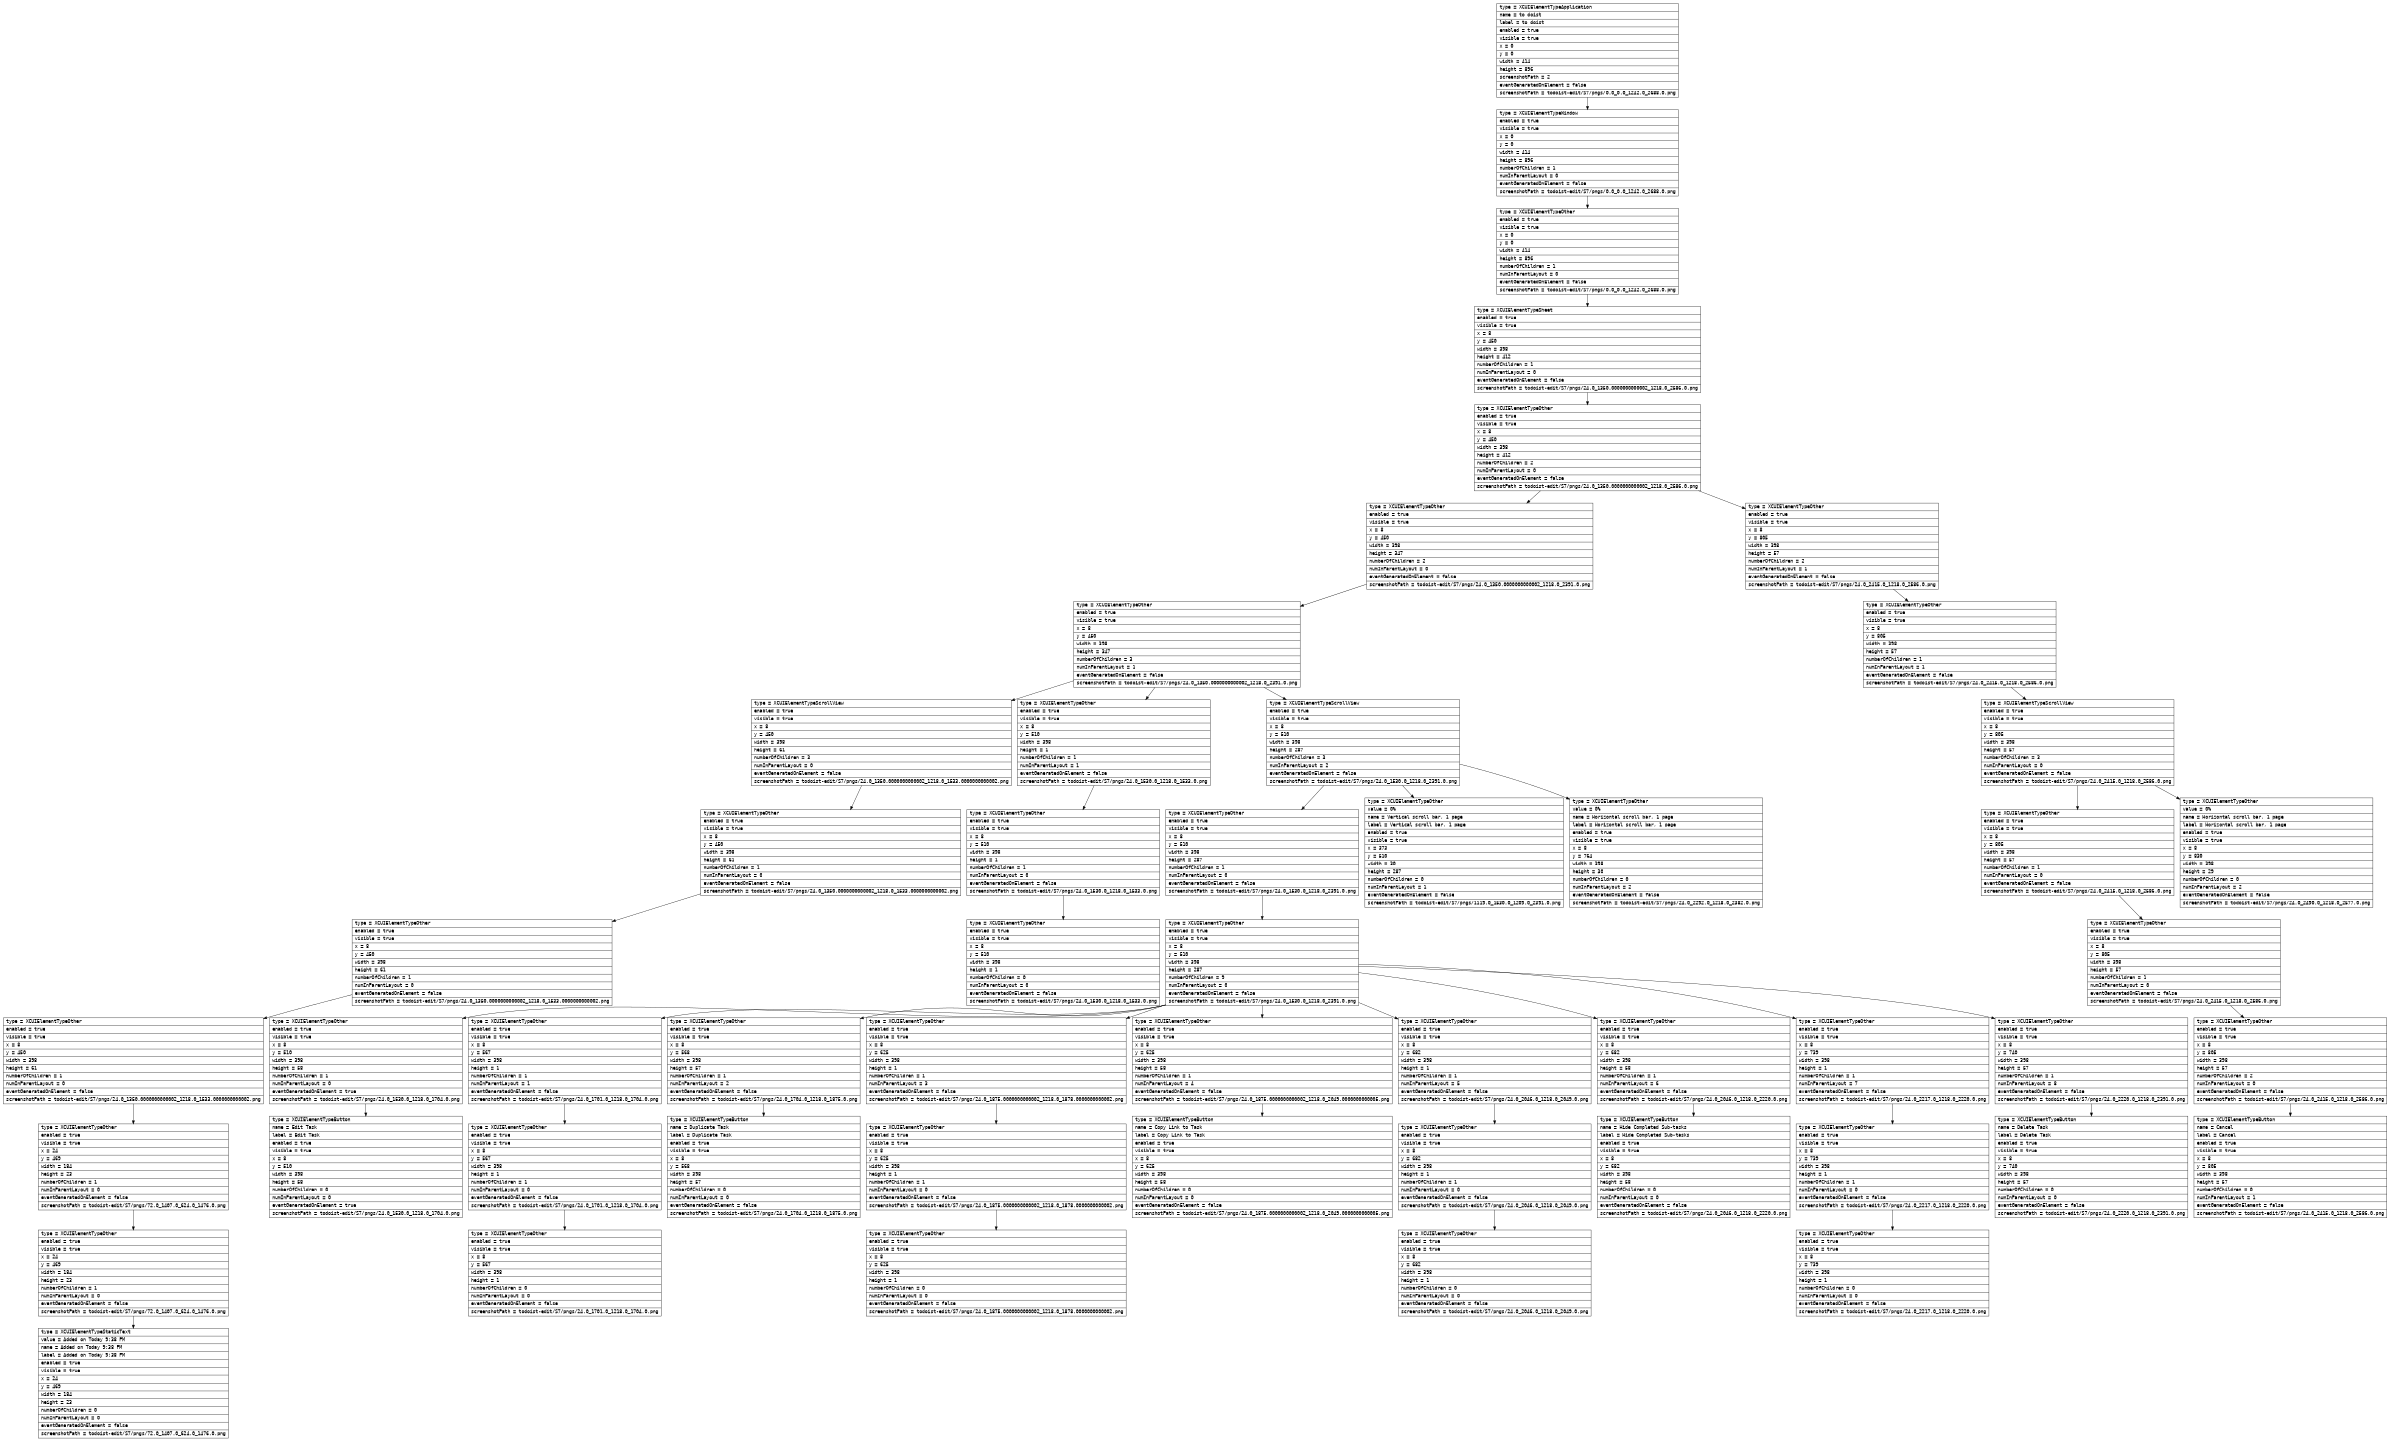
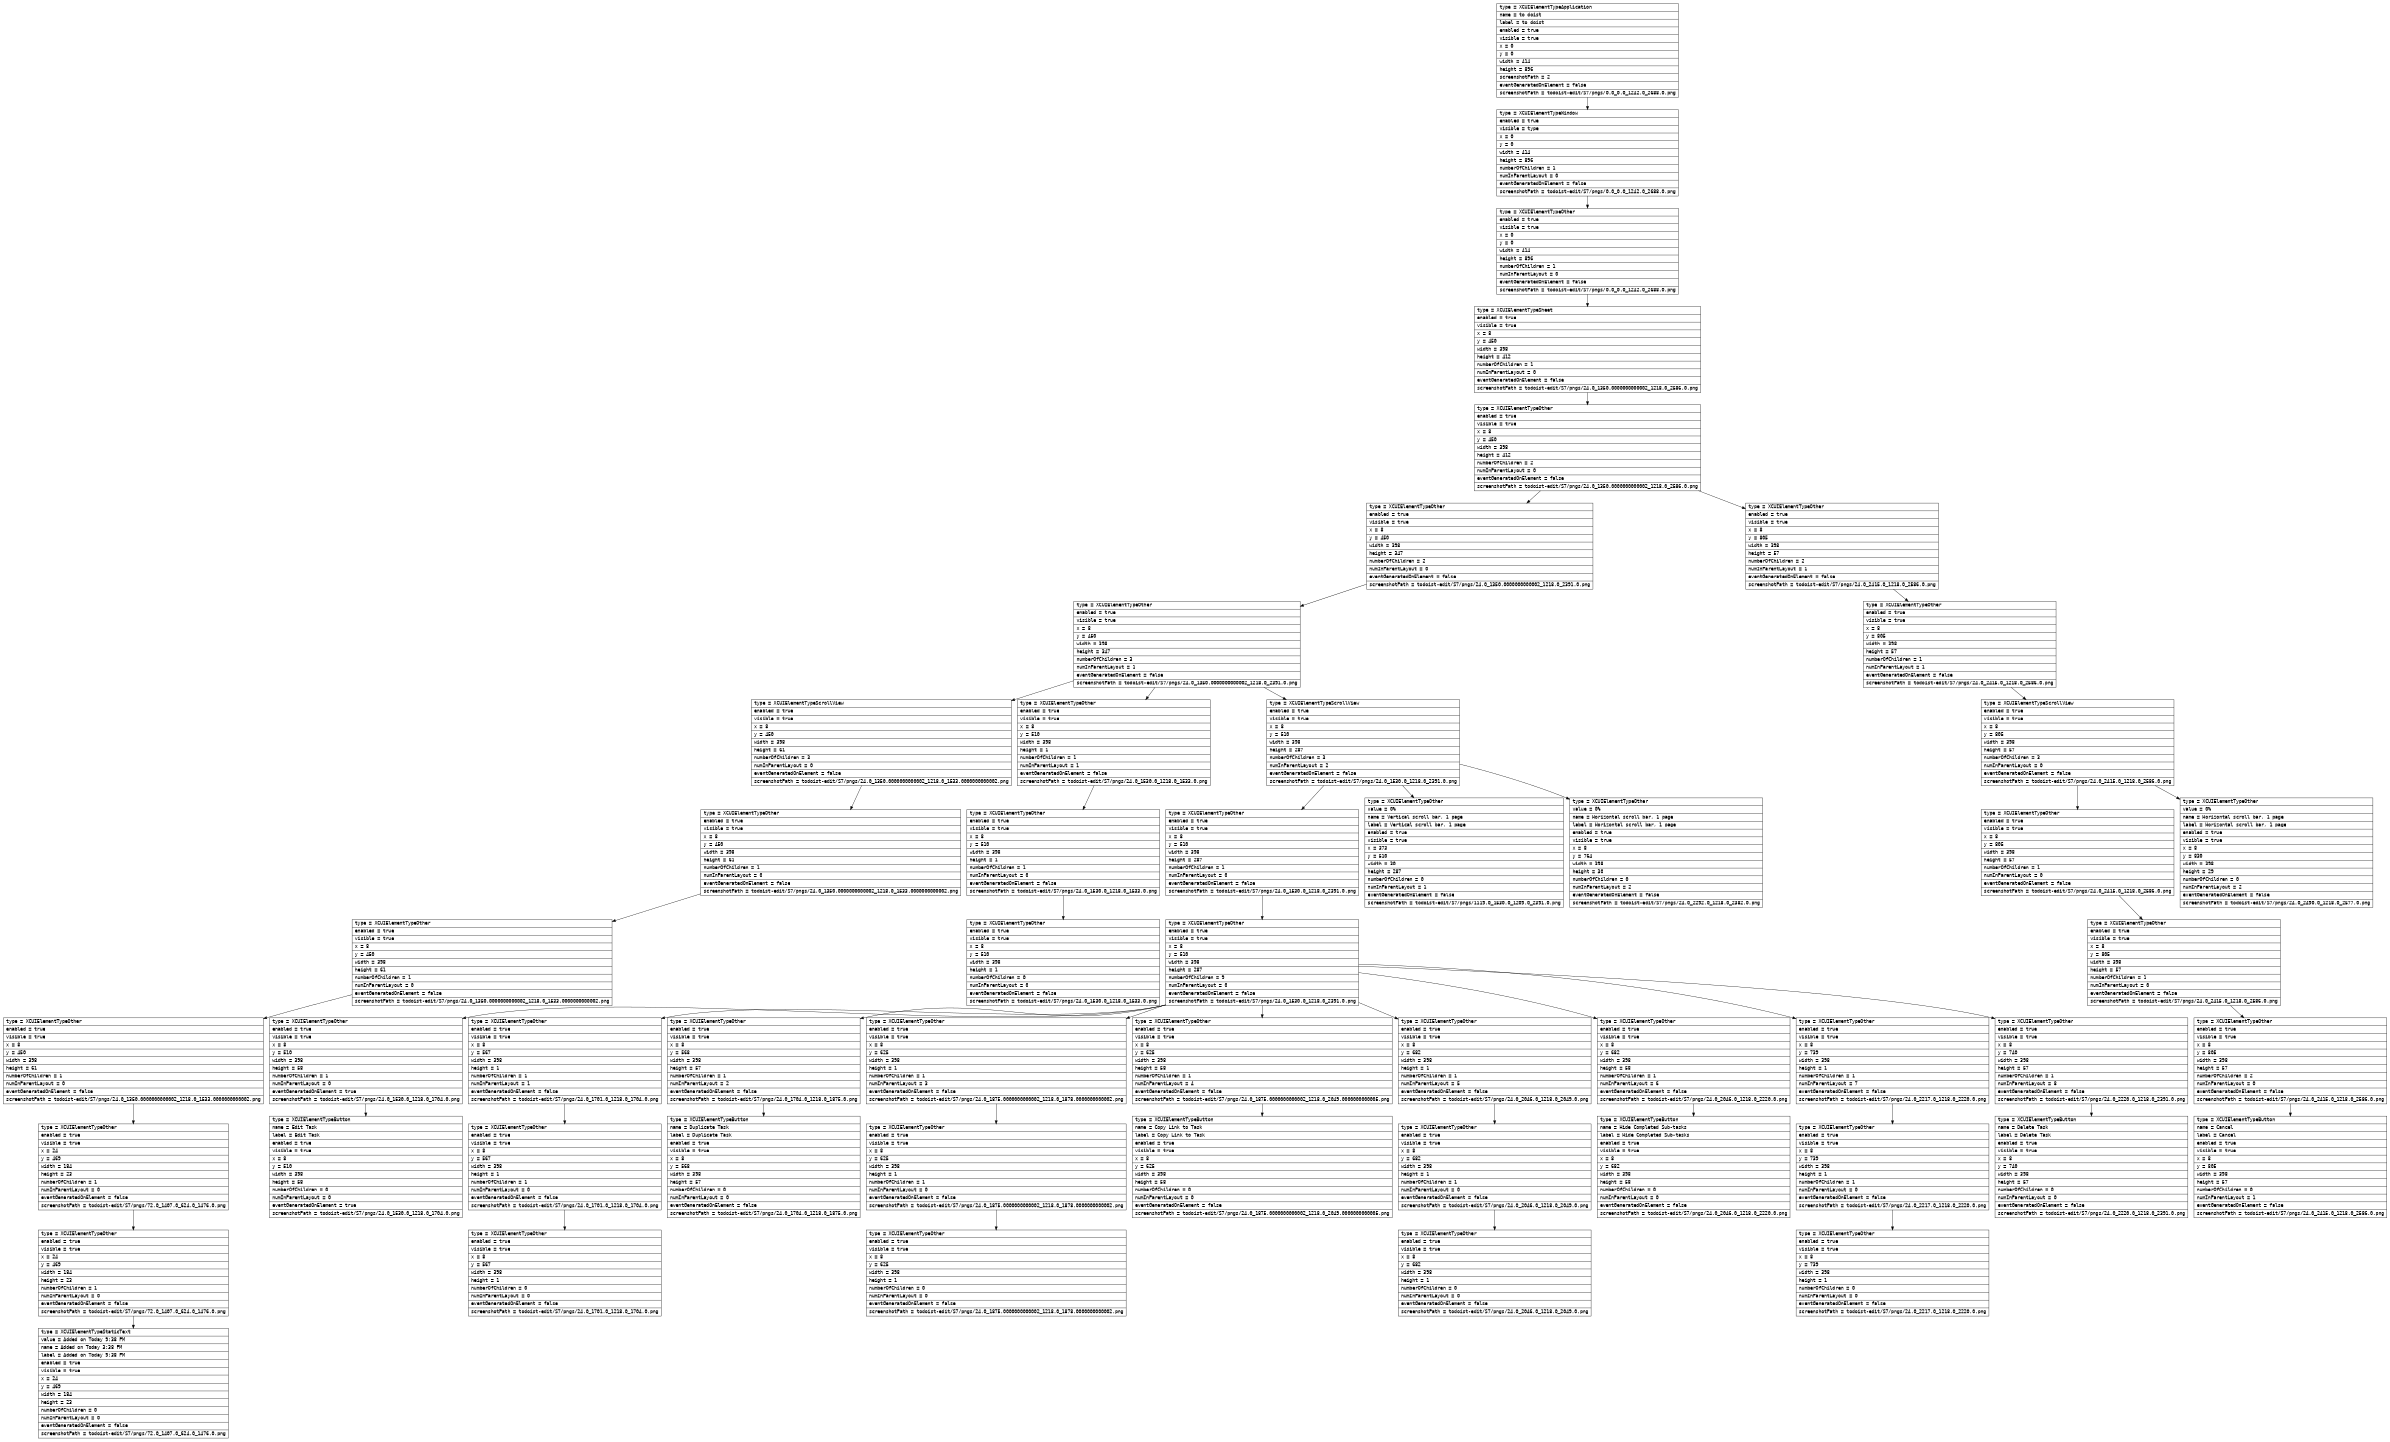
node "type = XCUIElementTypeWindow": text "visible = true" -> "visible = type"
node "type = XCUIElementTypeStaticText": text "name = Added on Today 9:38 PM" -> "name = Added on Today 3:38 PM"
